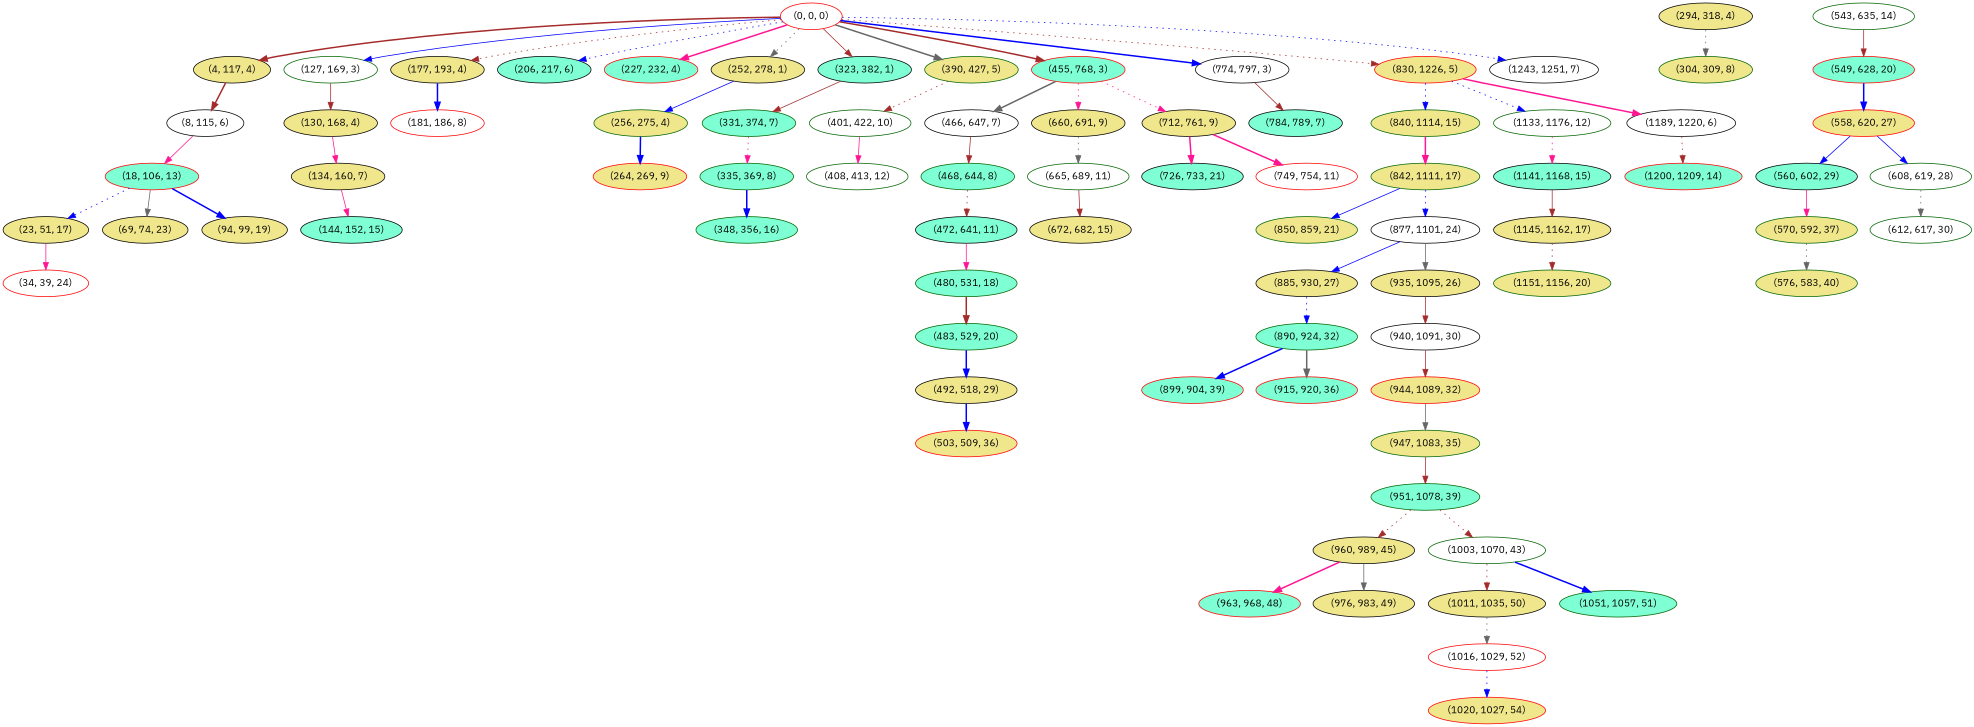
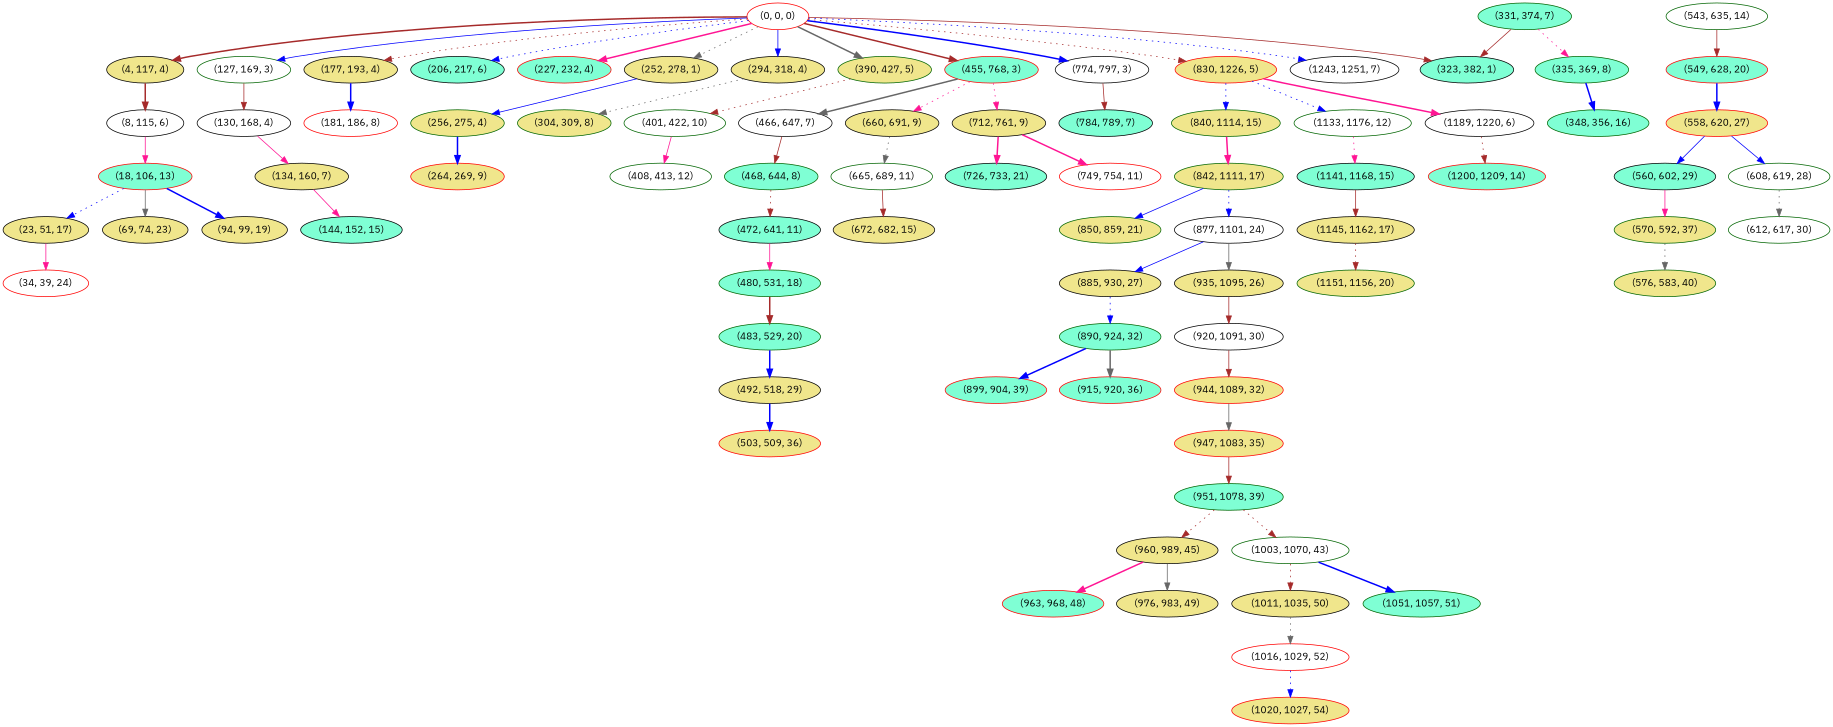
edge "(0, 0, 0)" -> "(294, 318, 4)": added
edge "(323, 382, 1)" -> "(331, 374, 7)": reversed
node "(130, 168, 4)": fillcolor khaki -> white
node "(940, 1091, 30)": label "(940, 1091, 30)" -> "(920, 1091, 30)"
node "(947, 1083, 35)": color darkgreen -> red
